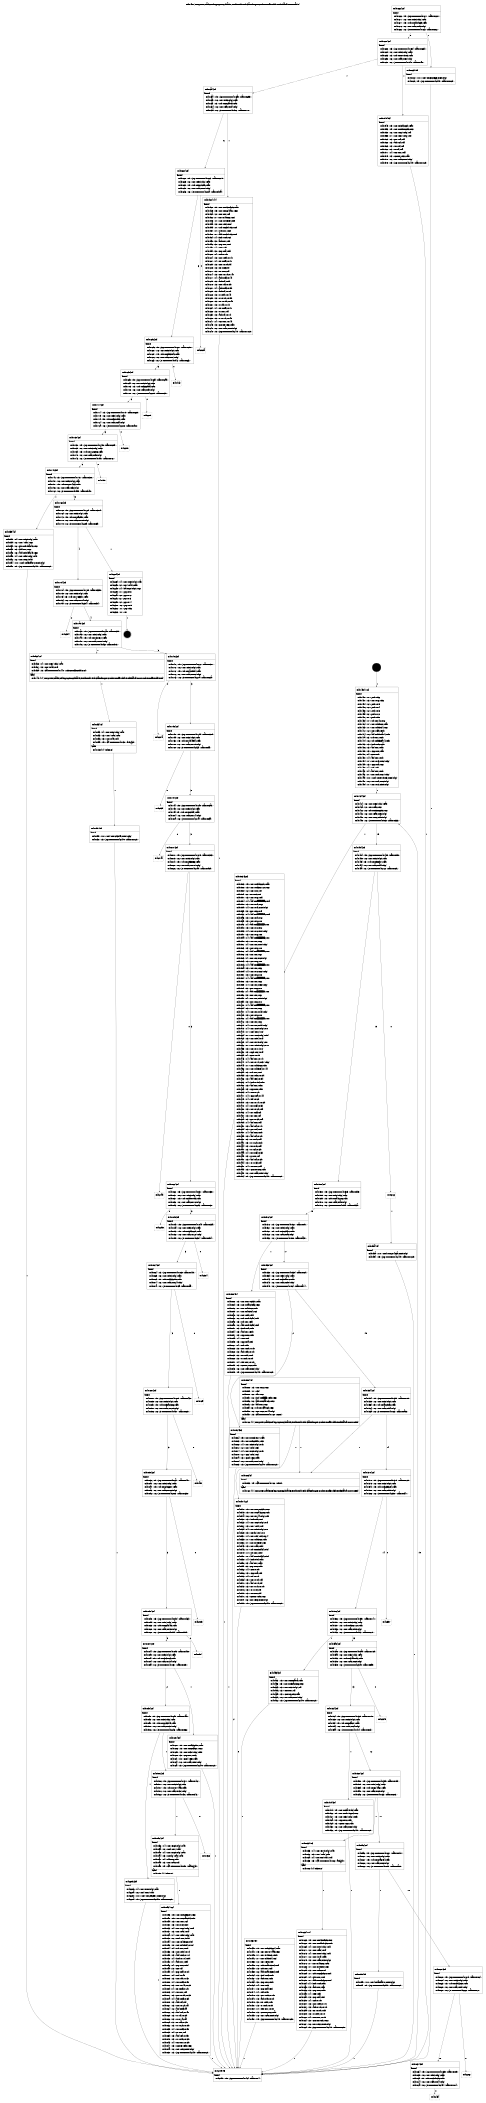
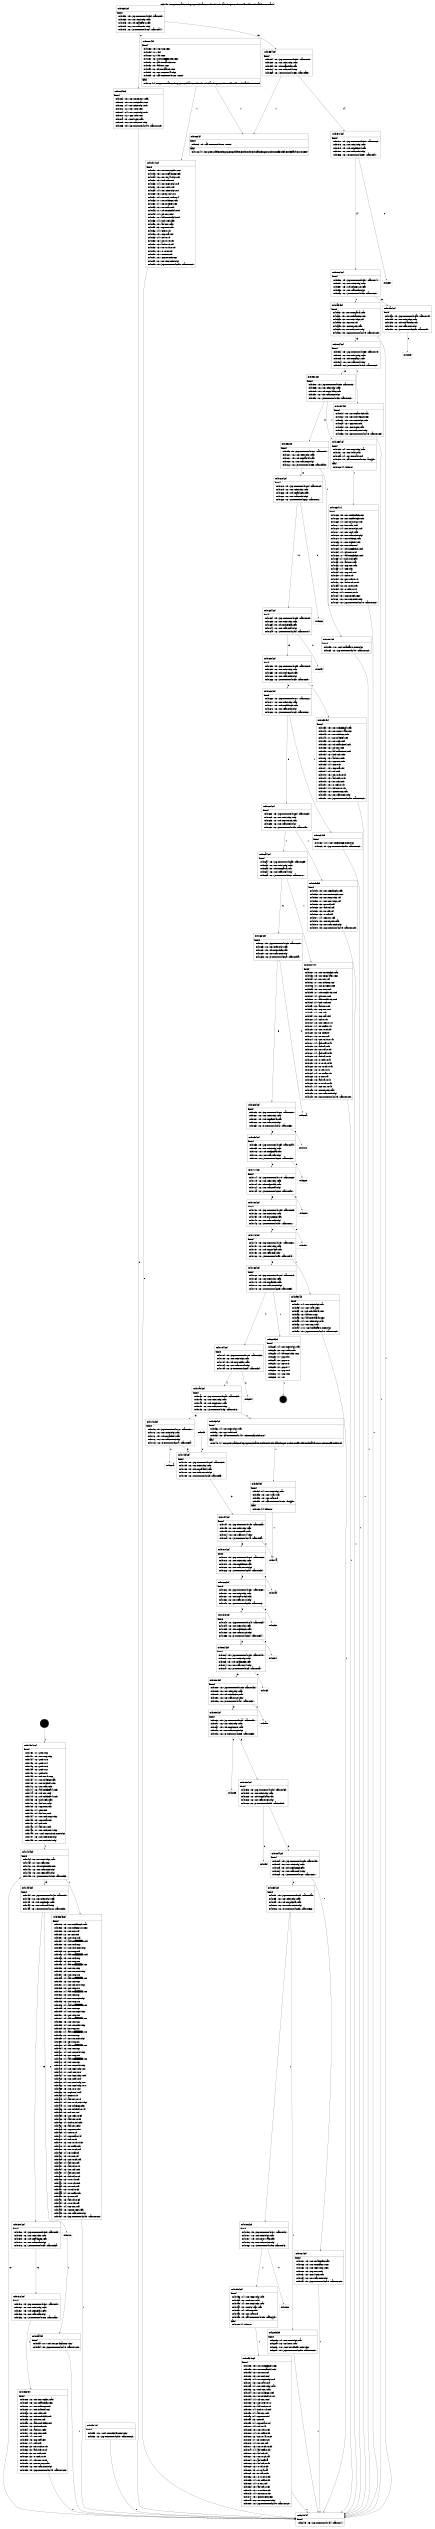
node "0x401650 [28]": added
edge "0x4017d8 [28]" -> "0x40242f": reversed
edge "0x401fcf [15]" -> "0x401fde [15]": now "0x401fcf [15]" -> "0x40214a"
edge "0x40151c [28]" -> "0x401538 [28]": removed, label "17"
edge "0x4015a8 [28]" -> "0x4015c4 [28]": now "0x401ac9 [30]" -> "0x4015c4 [28]"
